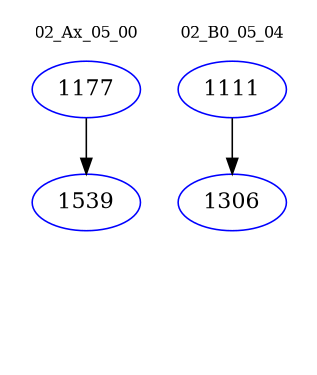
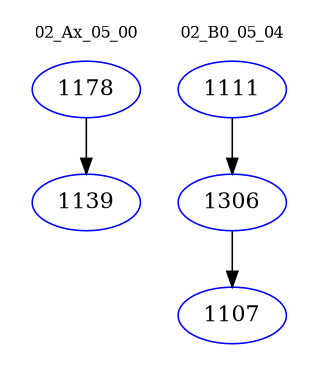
node "1177": label "1177" -> "1178"
node "1539": label "1539" -> "1139"
node "1107": added
